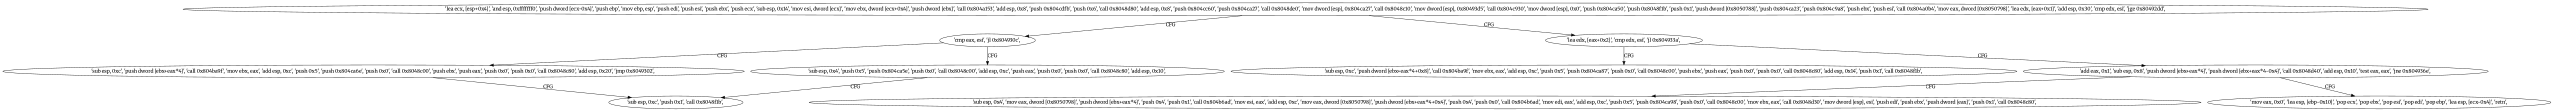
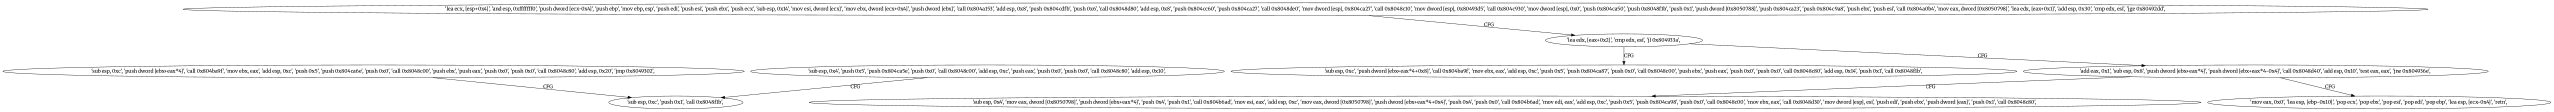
node "'cmp eax, esi', 'jl 0x804930c',": removed
